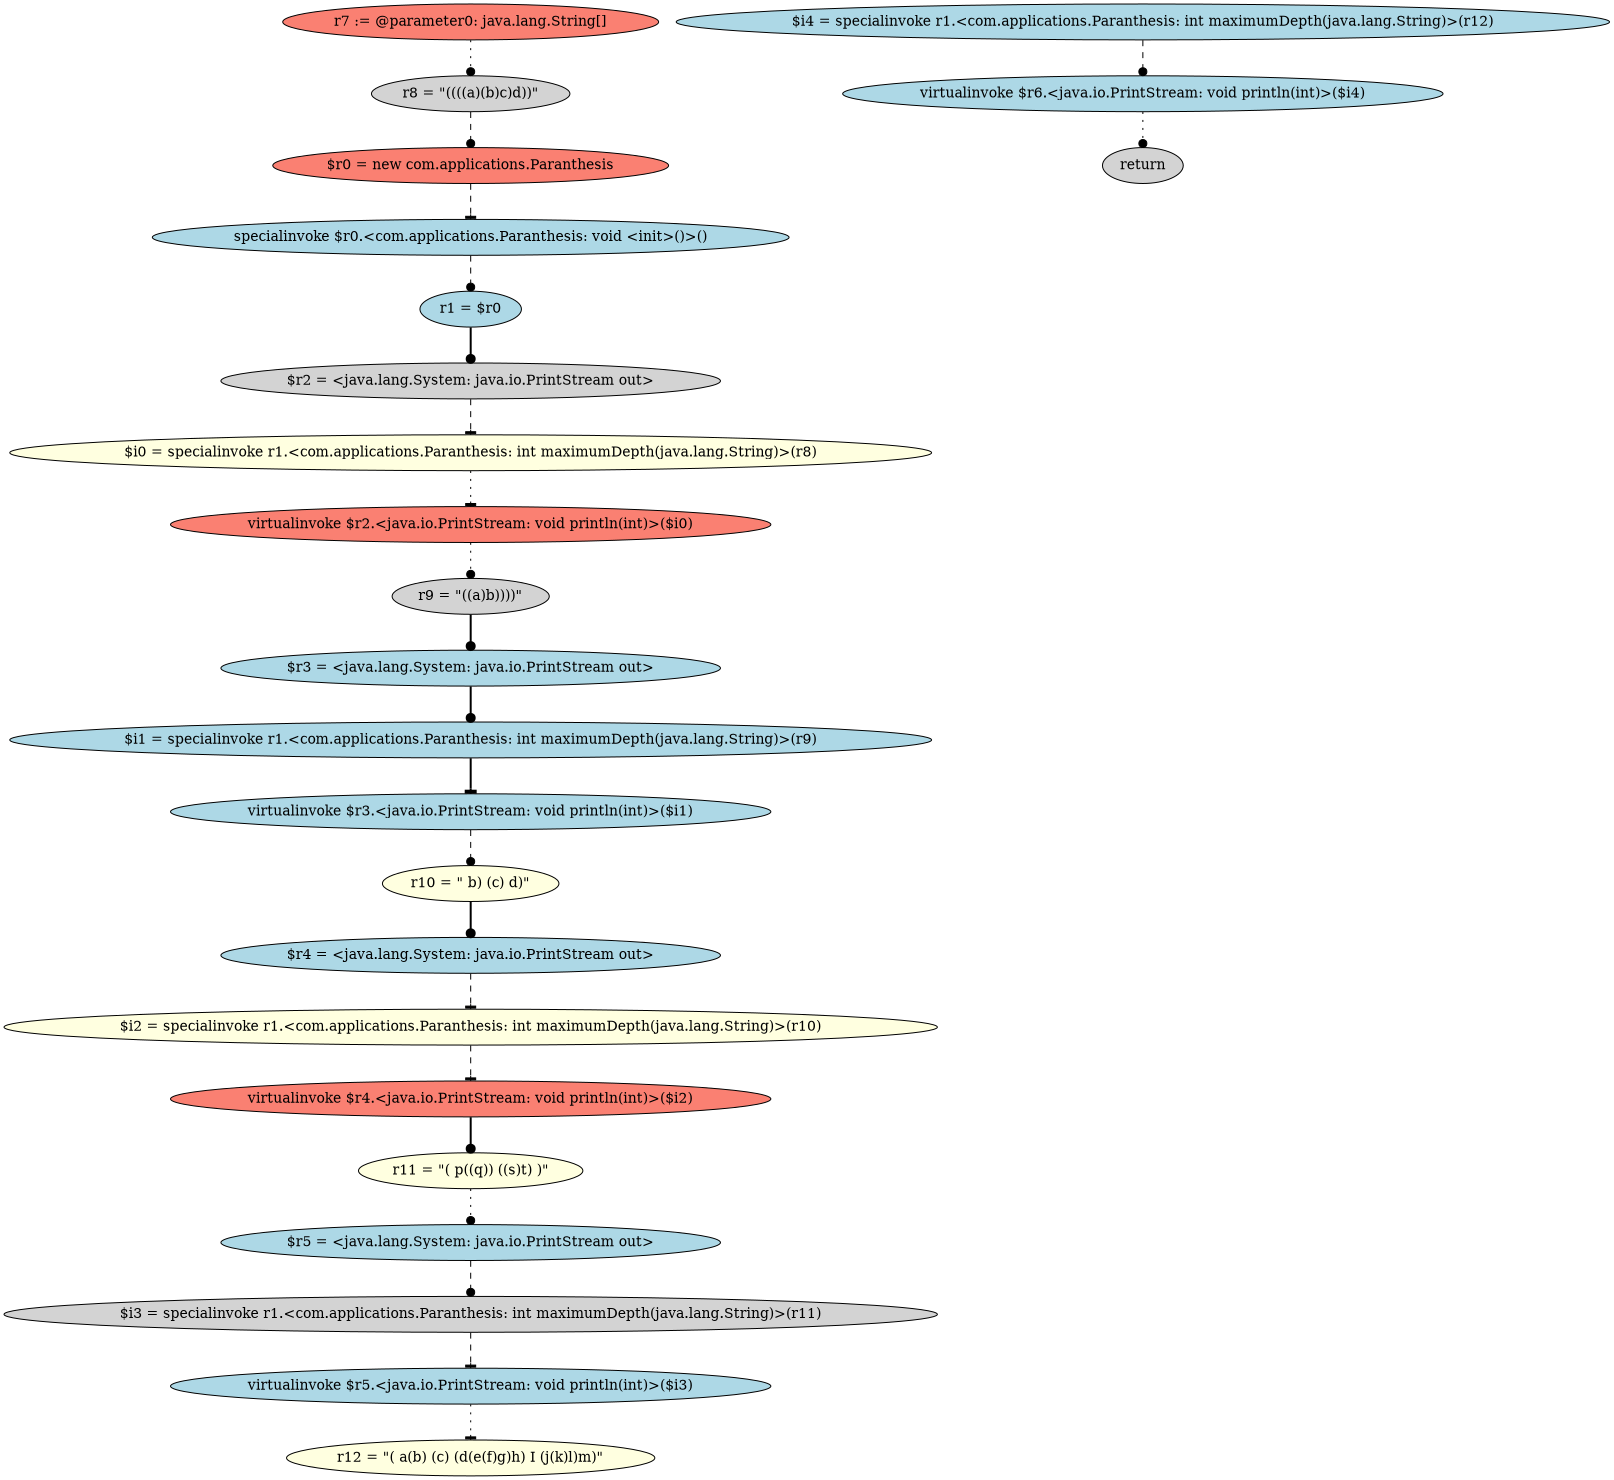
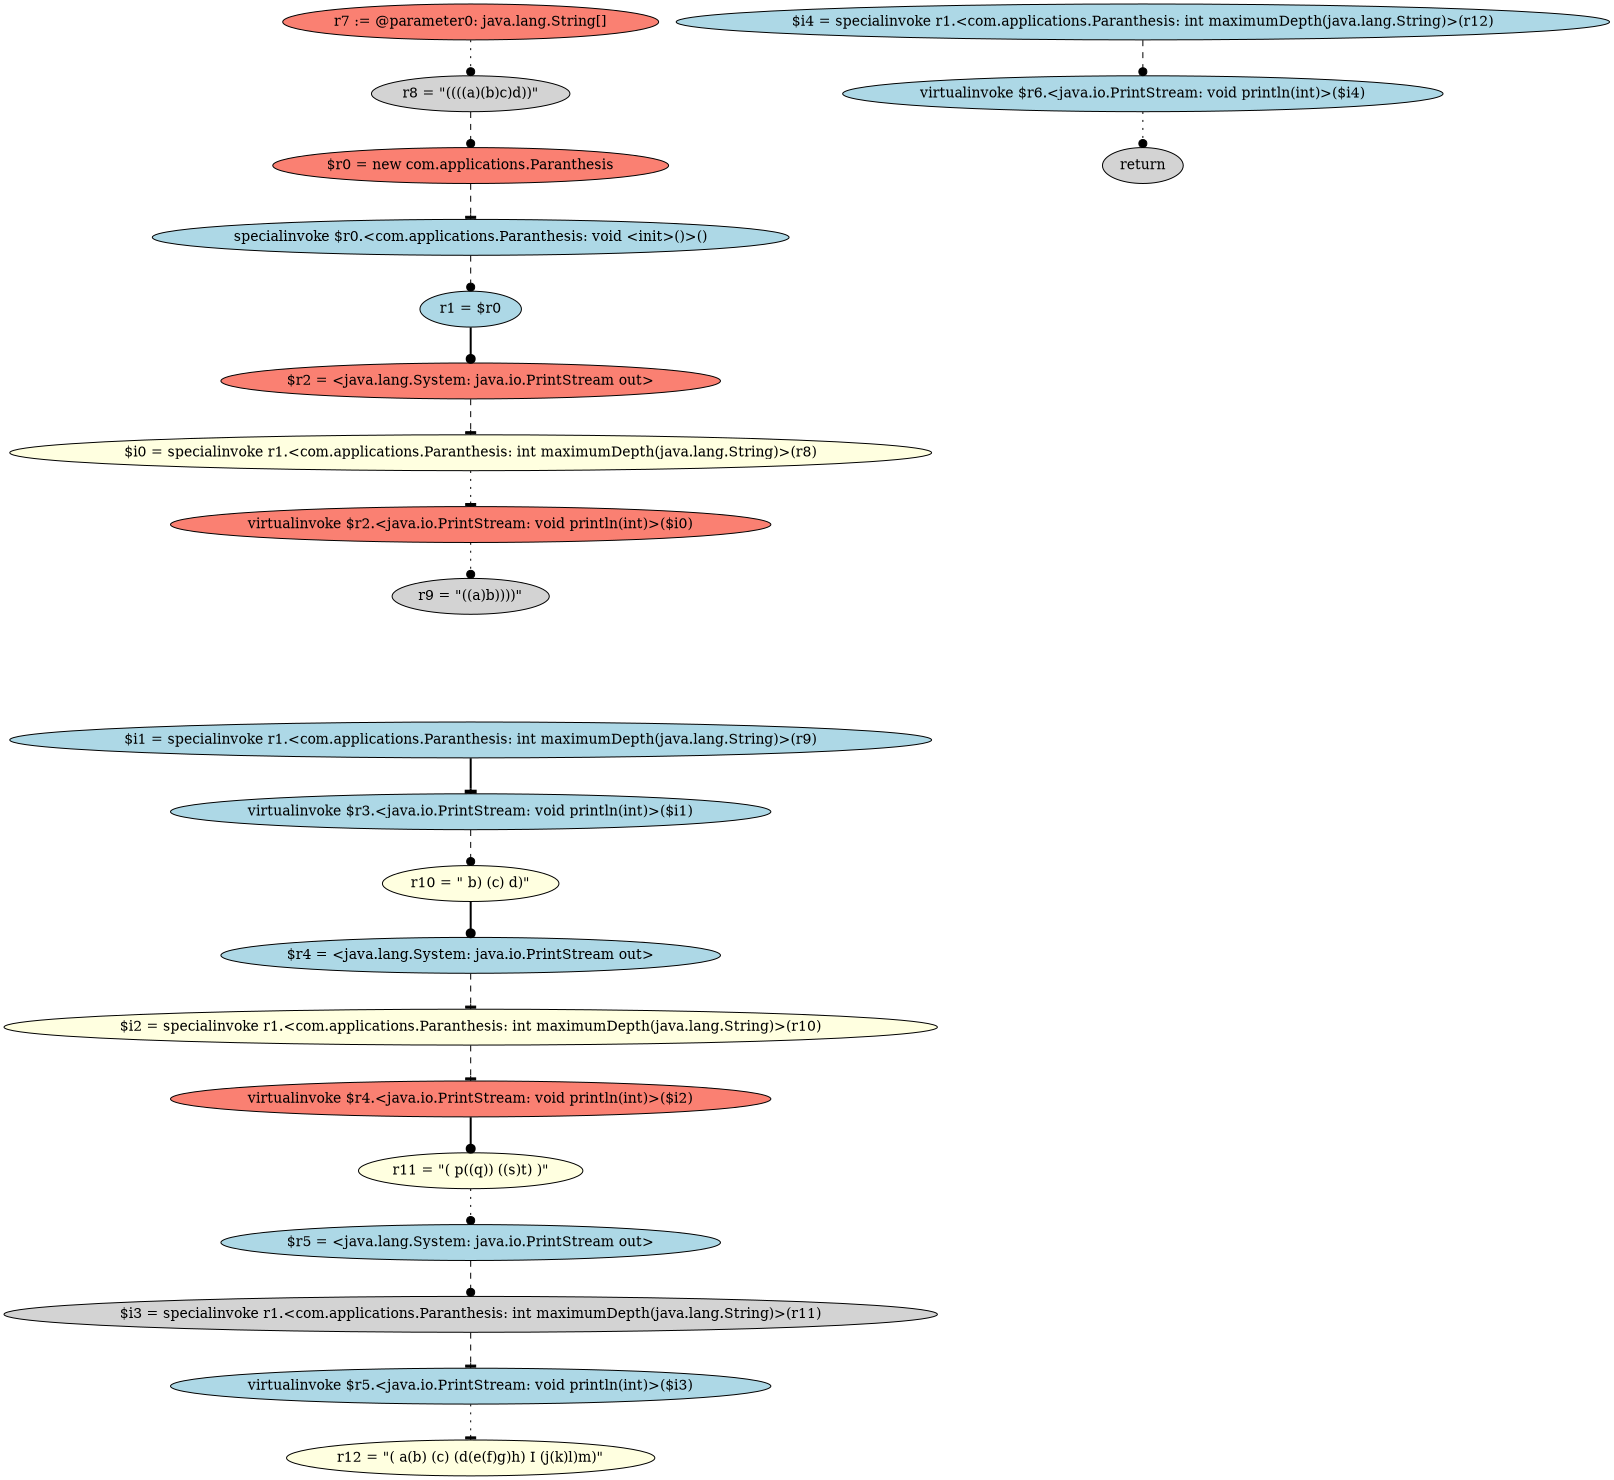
node "$r2 = <java.lang.System: java.io.PrintStream out>": fillcolor lightgrey -> salmon
node "$r3 = <java.lang.System: java.io.PrintStream out>": removed
